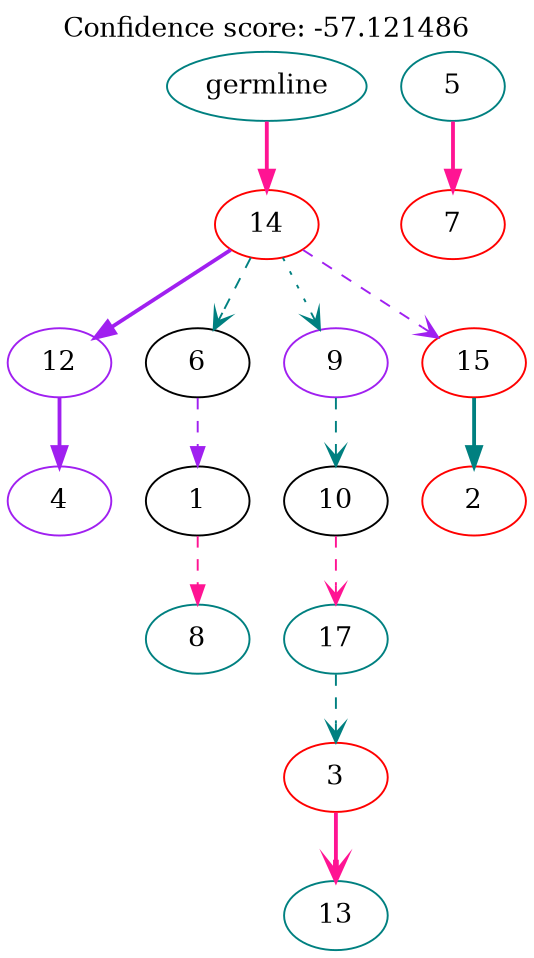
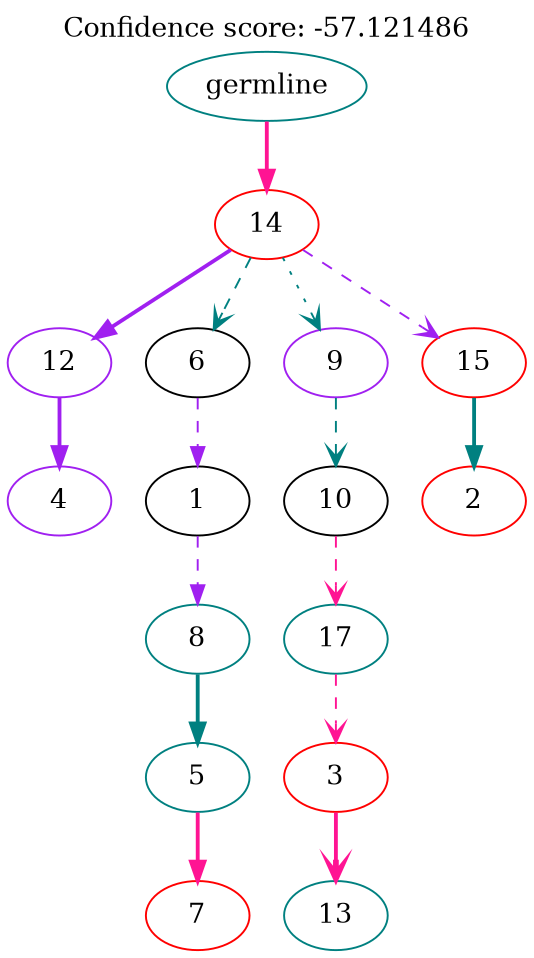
edge "1" -> "8": color deeppink -> purple
edge "8" -> "5": added
edge "17" -> "3": color teal -> deeppink
